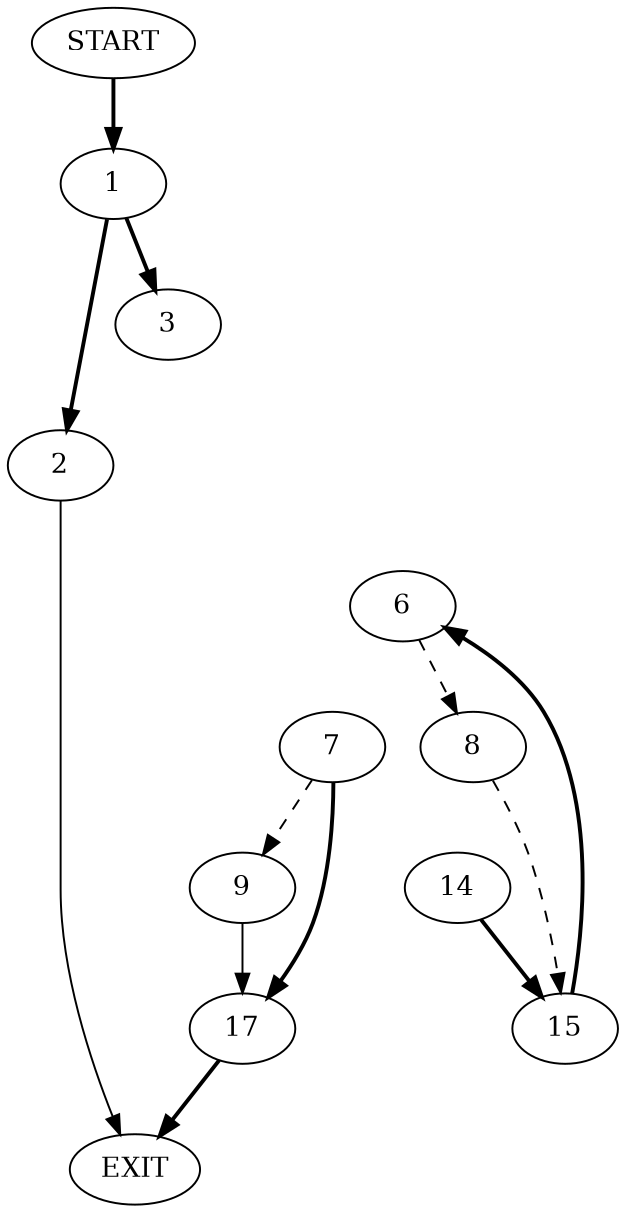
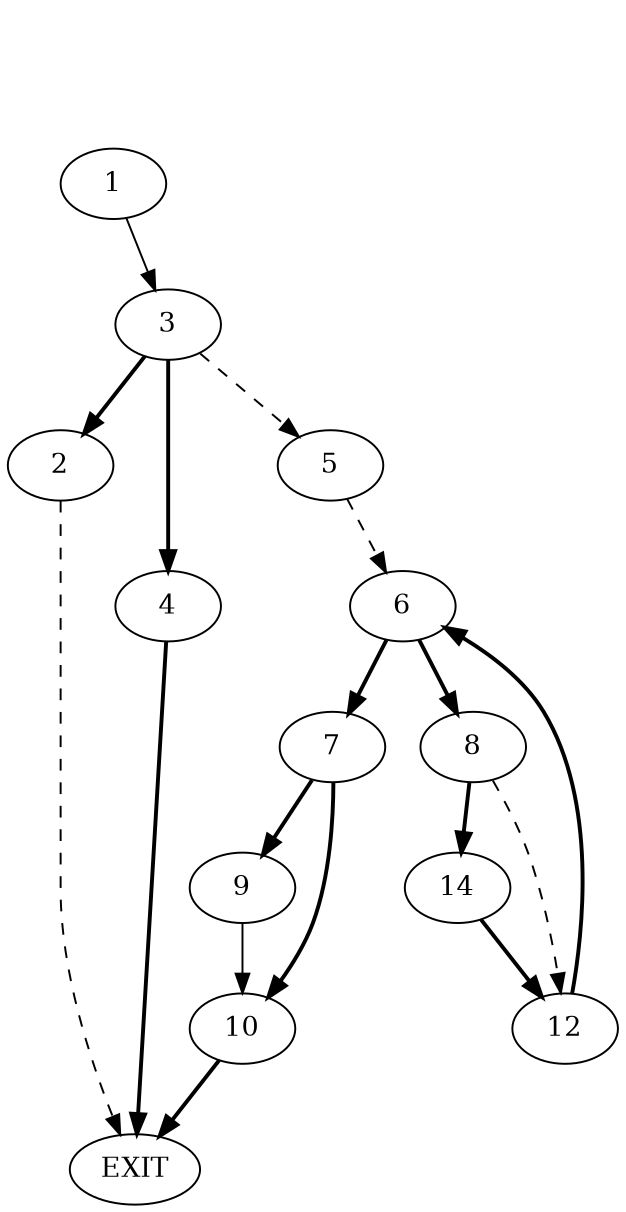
node "START": removed
edge "1" -> "3": style bold -> solid
edge "1" -> "2": now "3" -> "2"
node "5": added
node "4": added
edge "6" -> "7": added
edge "6" -> "8": style dashed -> bold
edge "8" -> "14": added
edge "7" -> "9": style dashed -> bold
edge "2" -> "EXIT": style solid -> dashed
node "17": label "17" -> "10"
node "15": label "15" -> "12"
